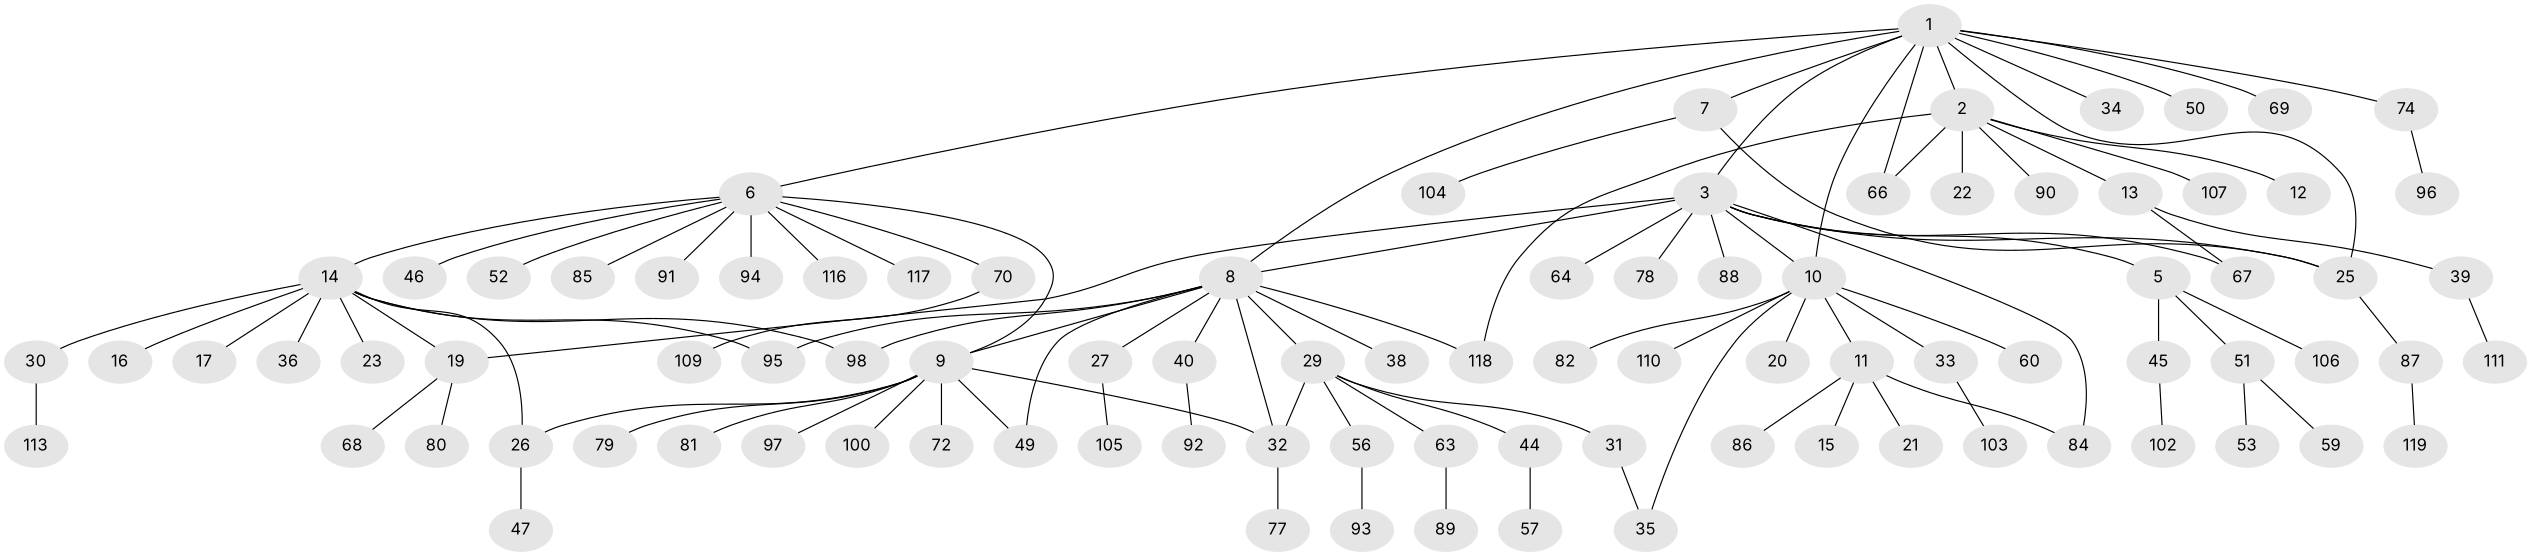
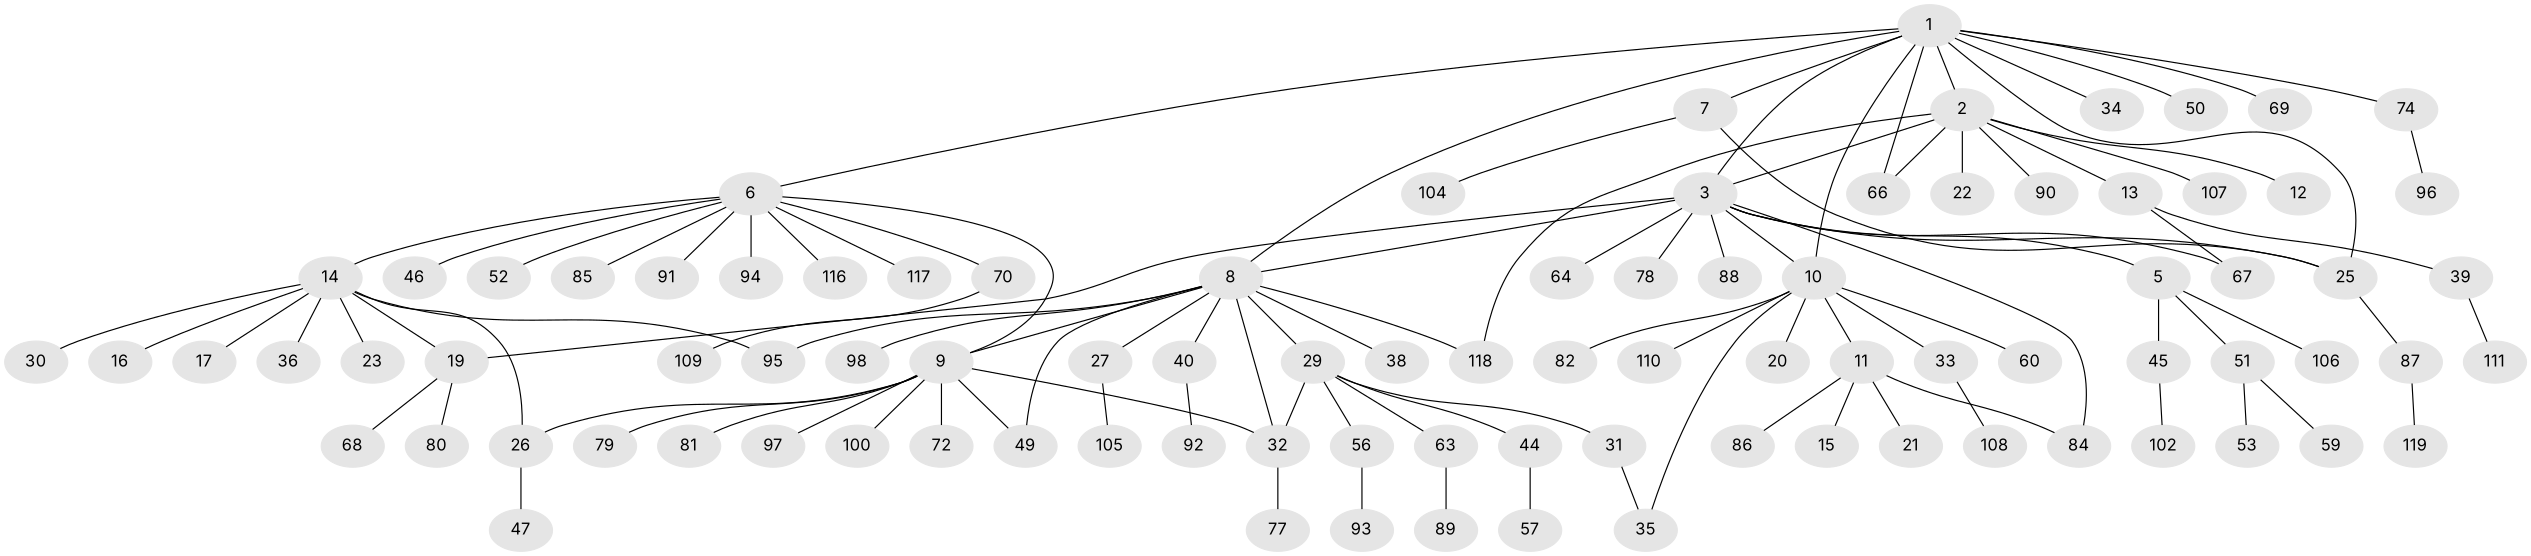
edge "2" -- "3": added
edge "14" -- "98": removed
node "113": removed
node "103": label "103" -> "108"
